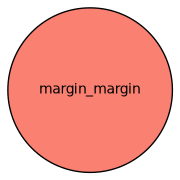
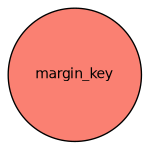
node "margin_margin": label "margin_margin" -> "margin_key"
